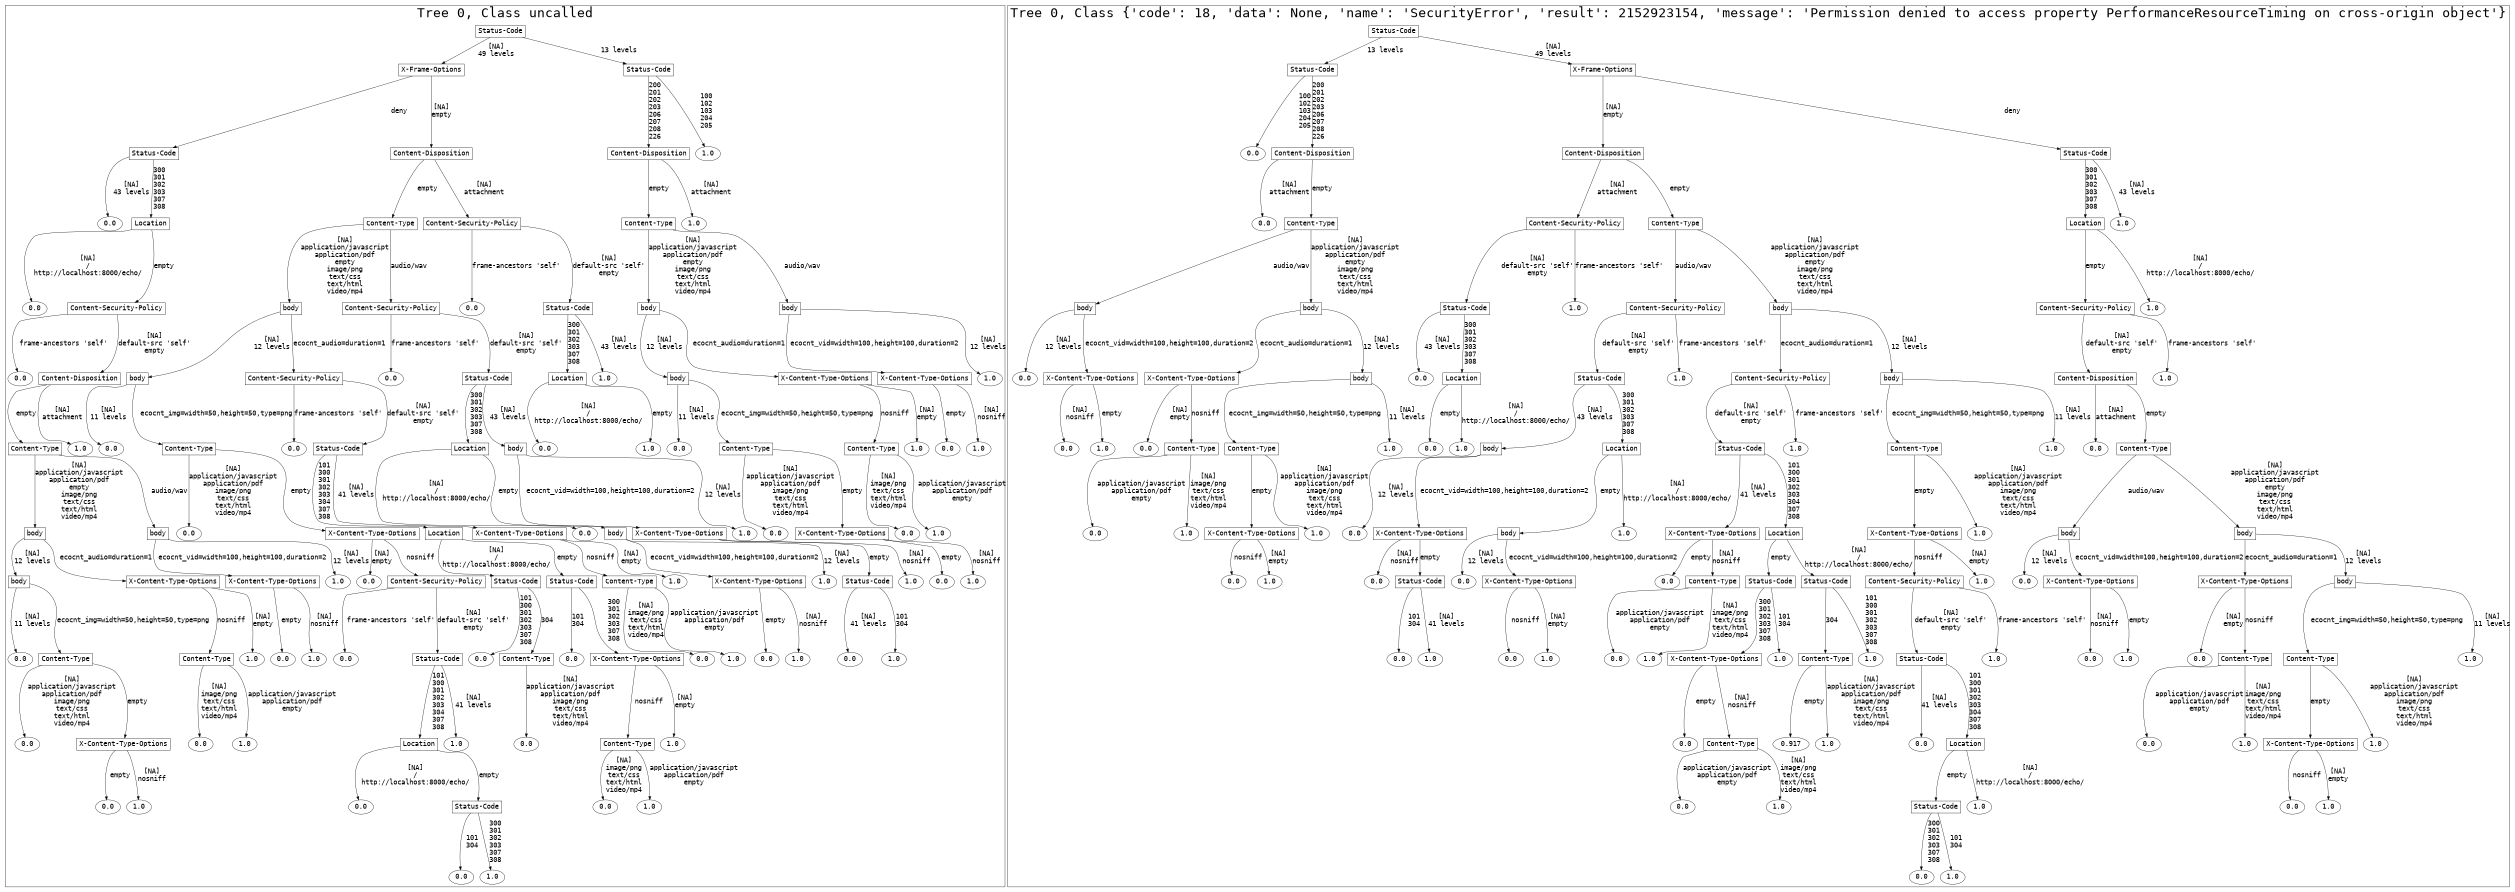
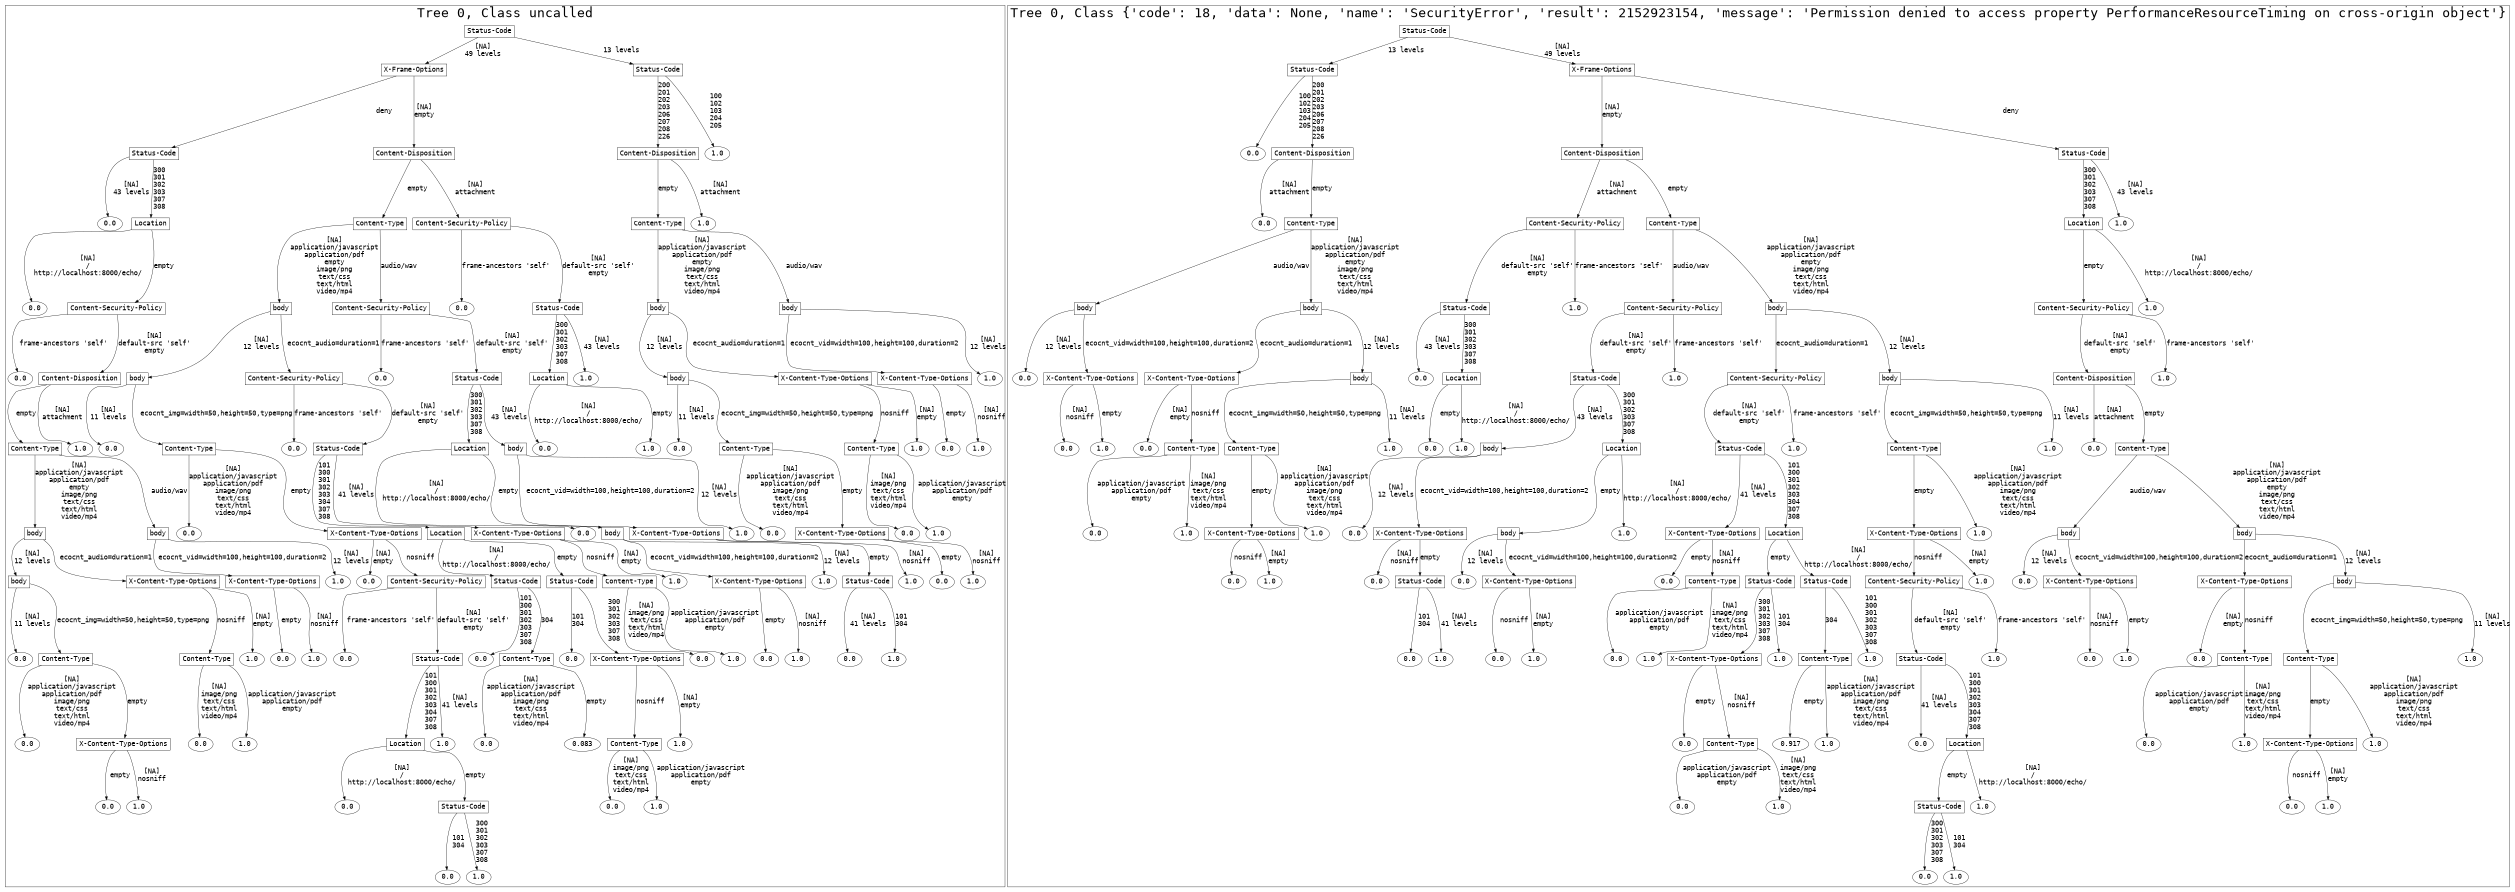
node "0.083": added
